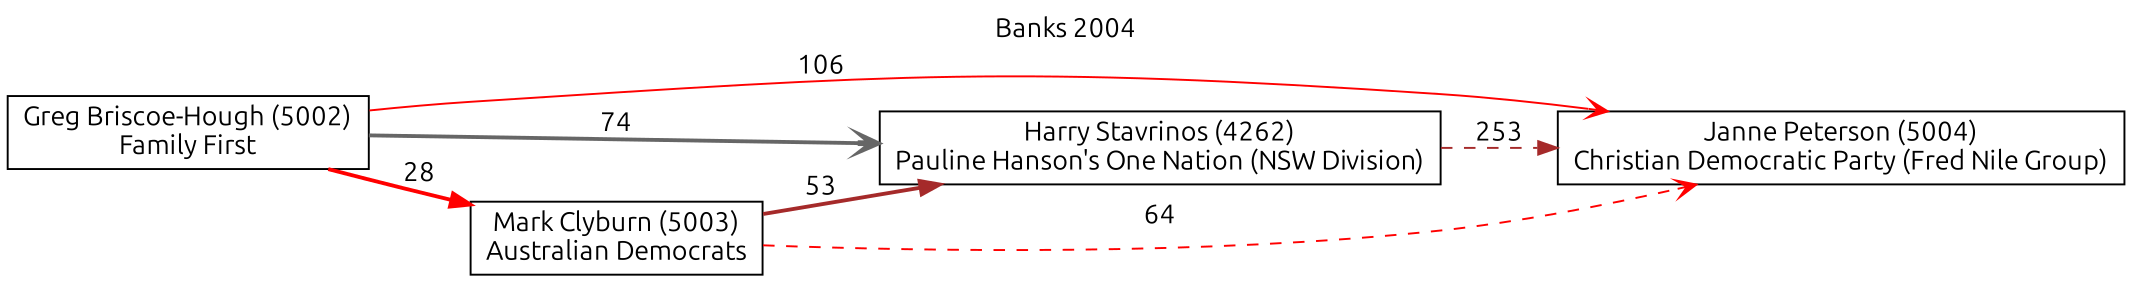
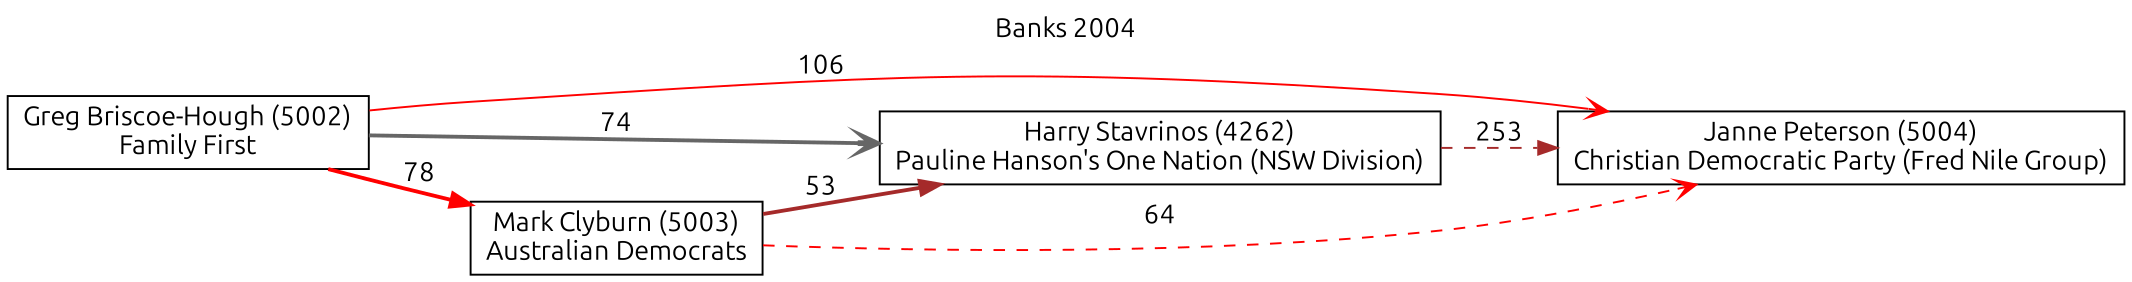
edge "Greg Briscoe-Hough (5002) Family First" -> "Mark Clyburn (5003) Australian Democrats": label "28" -> "78"
